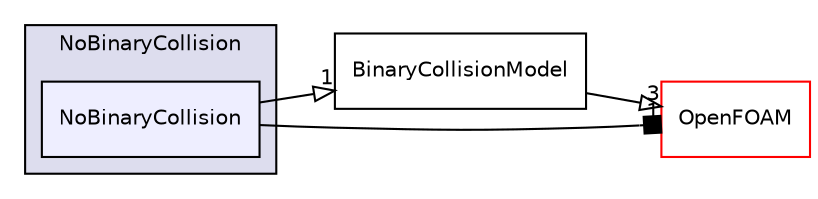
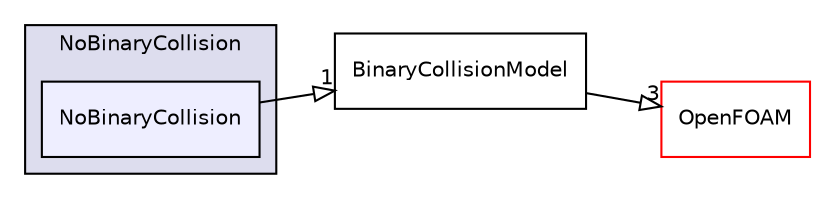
edge "NoBinaryCollision" -> "OpenFOAM": removed
